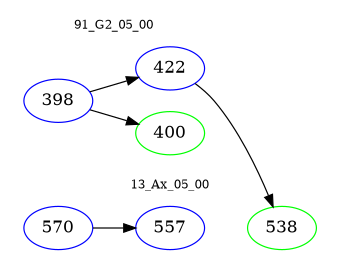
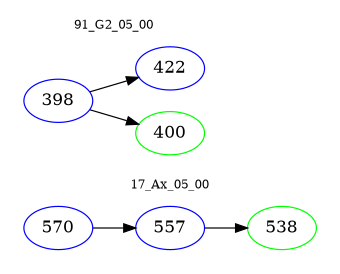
edge "422" -> "538": now "557" -> "538"
cluster "13_Ax_05_00": label "13_Ax_05_00" -> "17_Ax_05_00"
